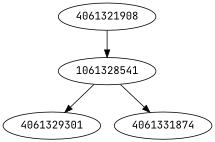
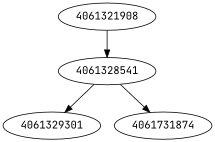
node "1061328541": label "1061328541" -> "4061328541"
node "4061331874": label "4061331874" -> "4061731874"
